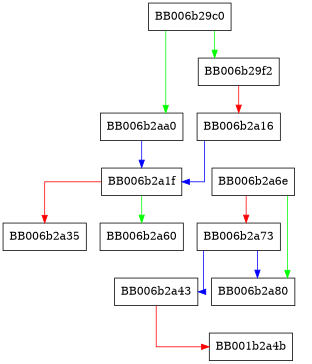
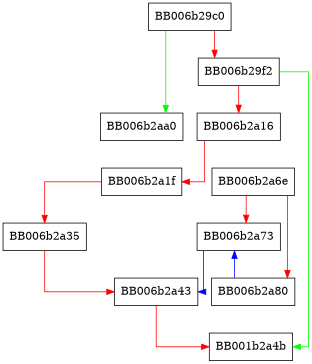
edge "BB006b29c0" -> "BB006b29f2": color green -> red
edge "BB006b2aa0" -> "BB006b2a1f": removed
edge "BB006b2a16" -> "BB006b2a1f": color blue -> red
edge "BB006b29f2" -> "BB001b2a4b": added
edge "BB006b2a6e" -> "BB006b2a80": color green -> red
node "BB006b2a60": removed
edge "BB006b2a73" -> "BB006b2a80": reversed
edge "BB006b2a35" -> "BB006b2a43": added
